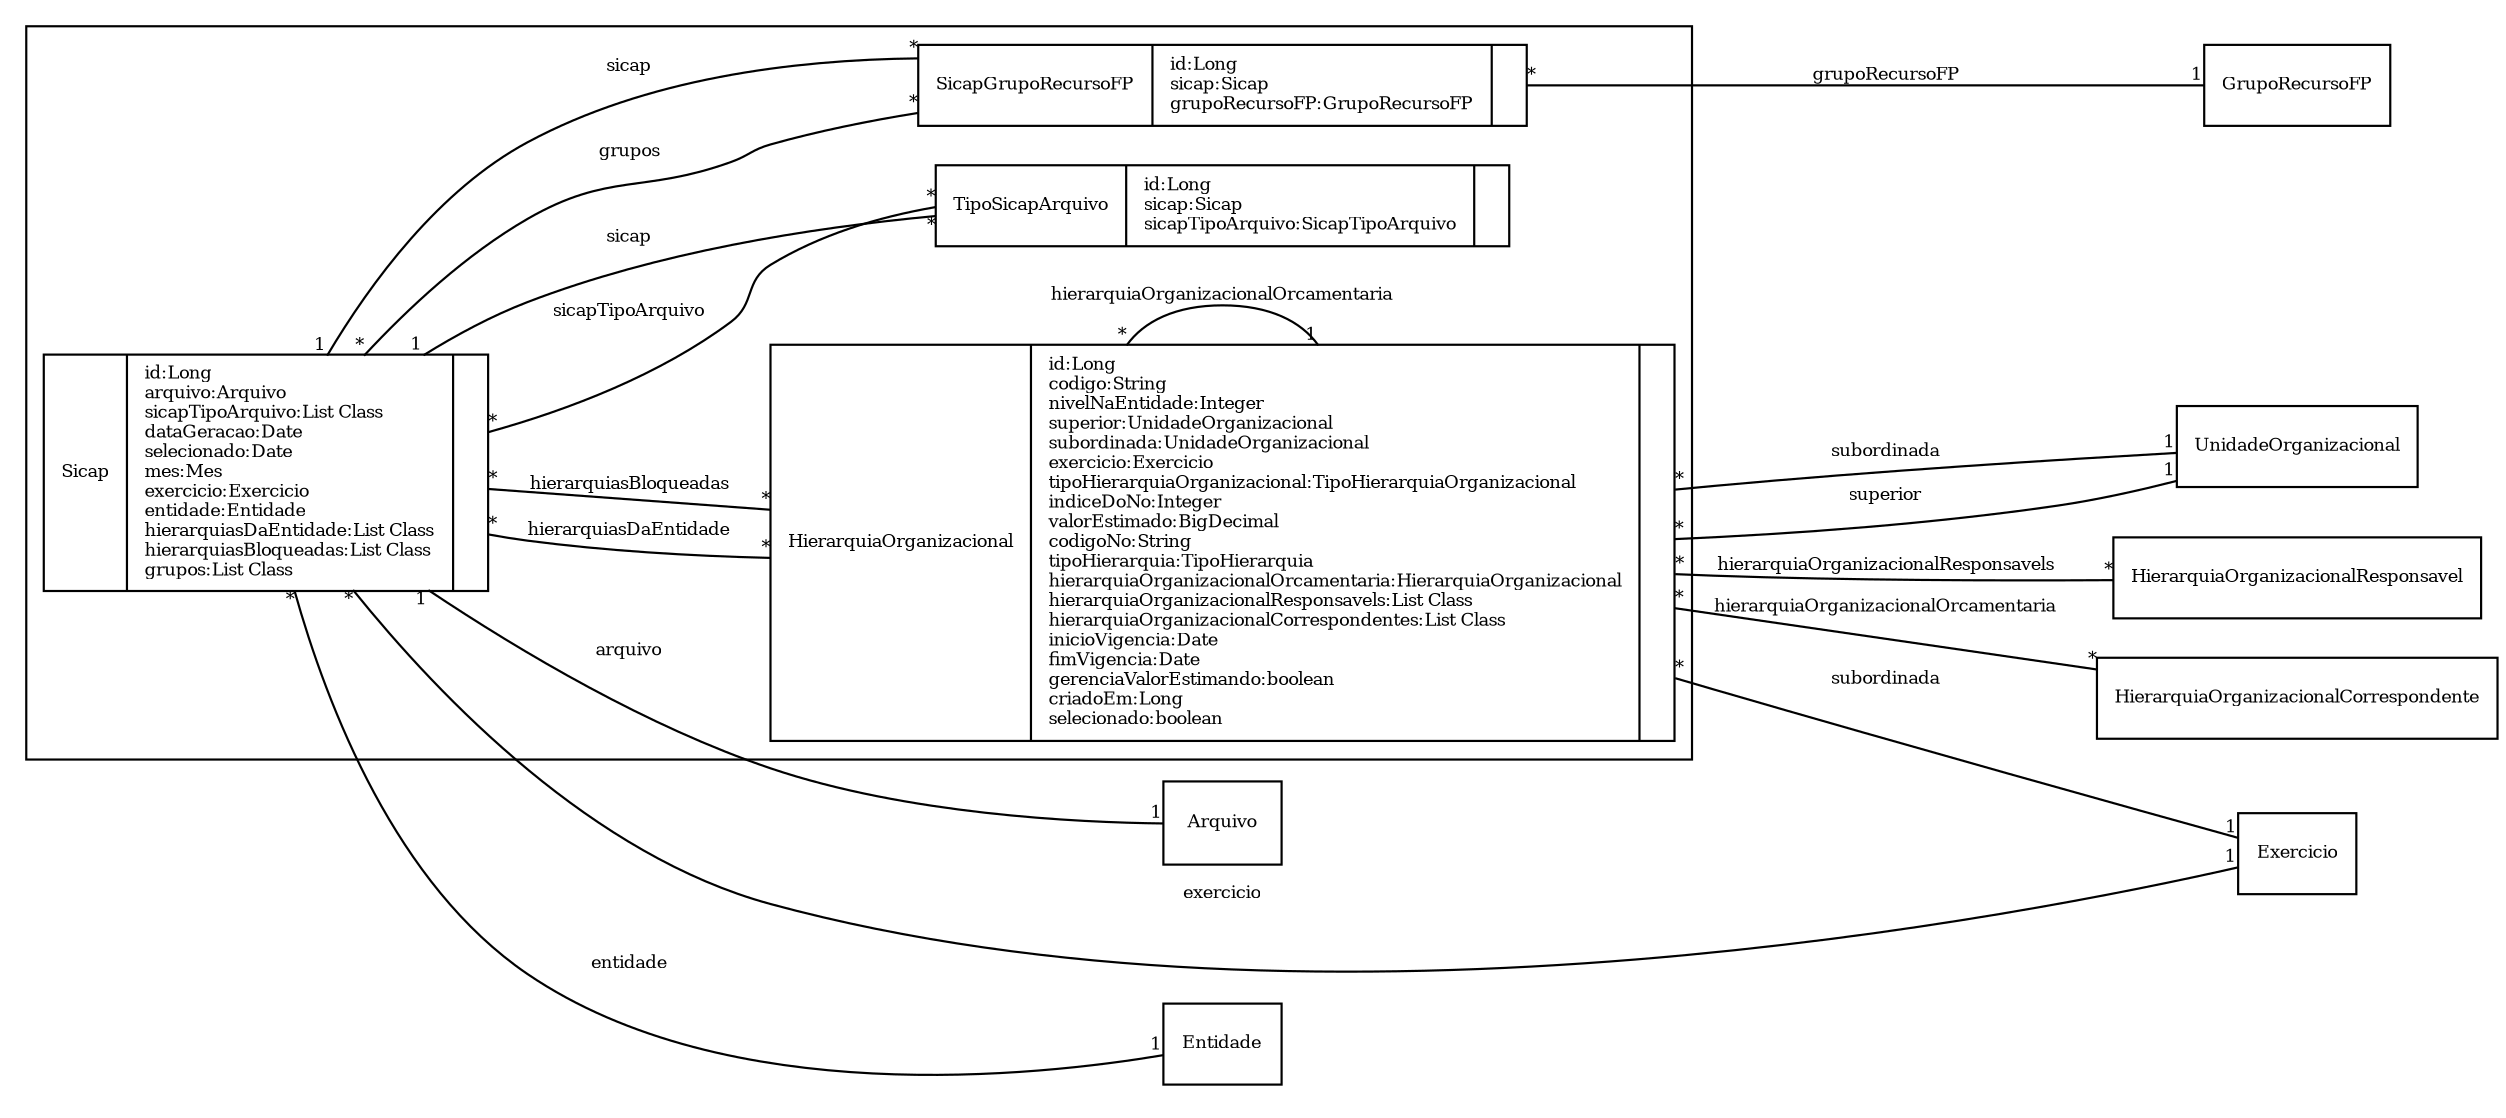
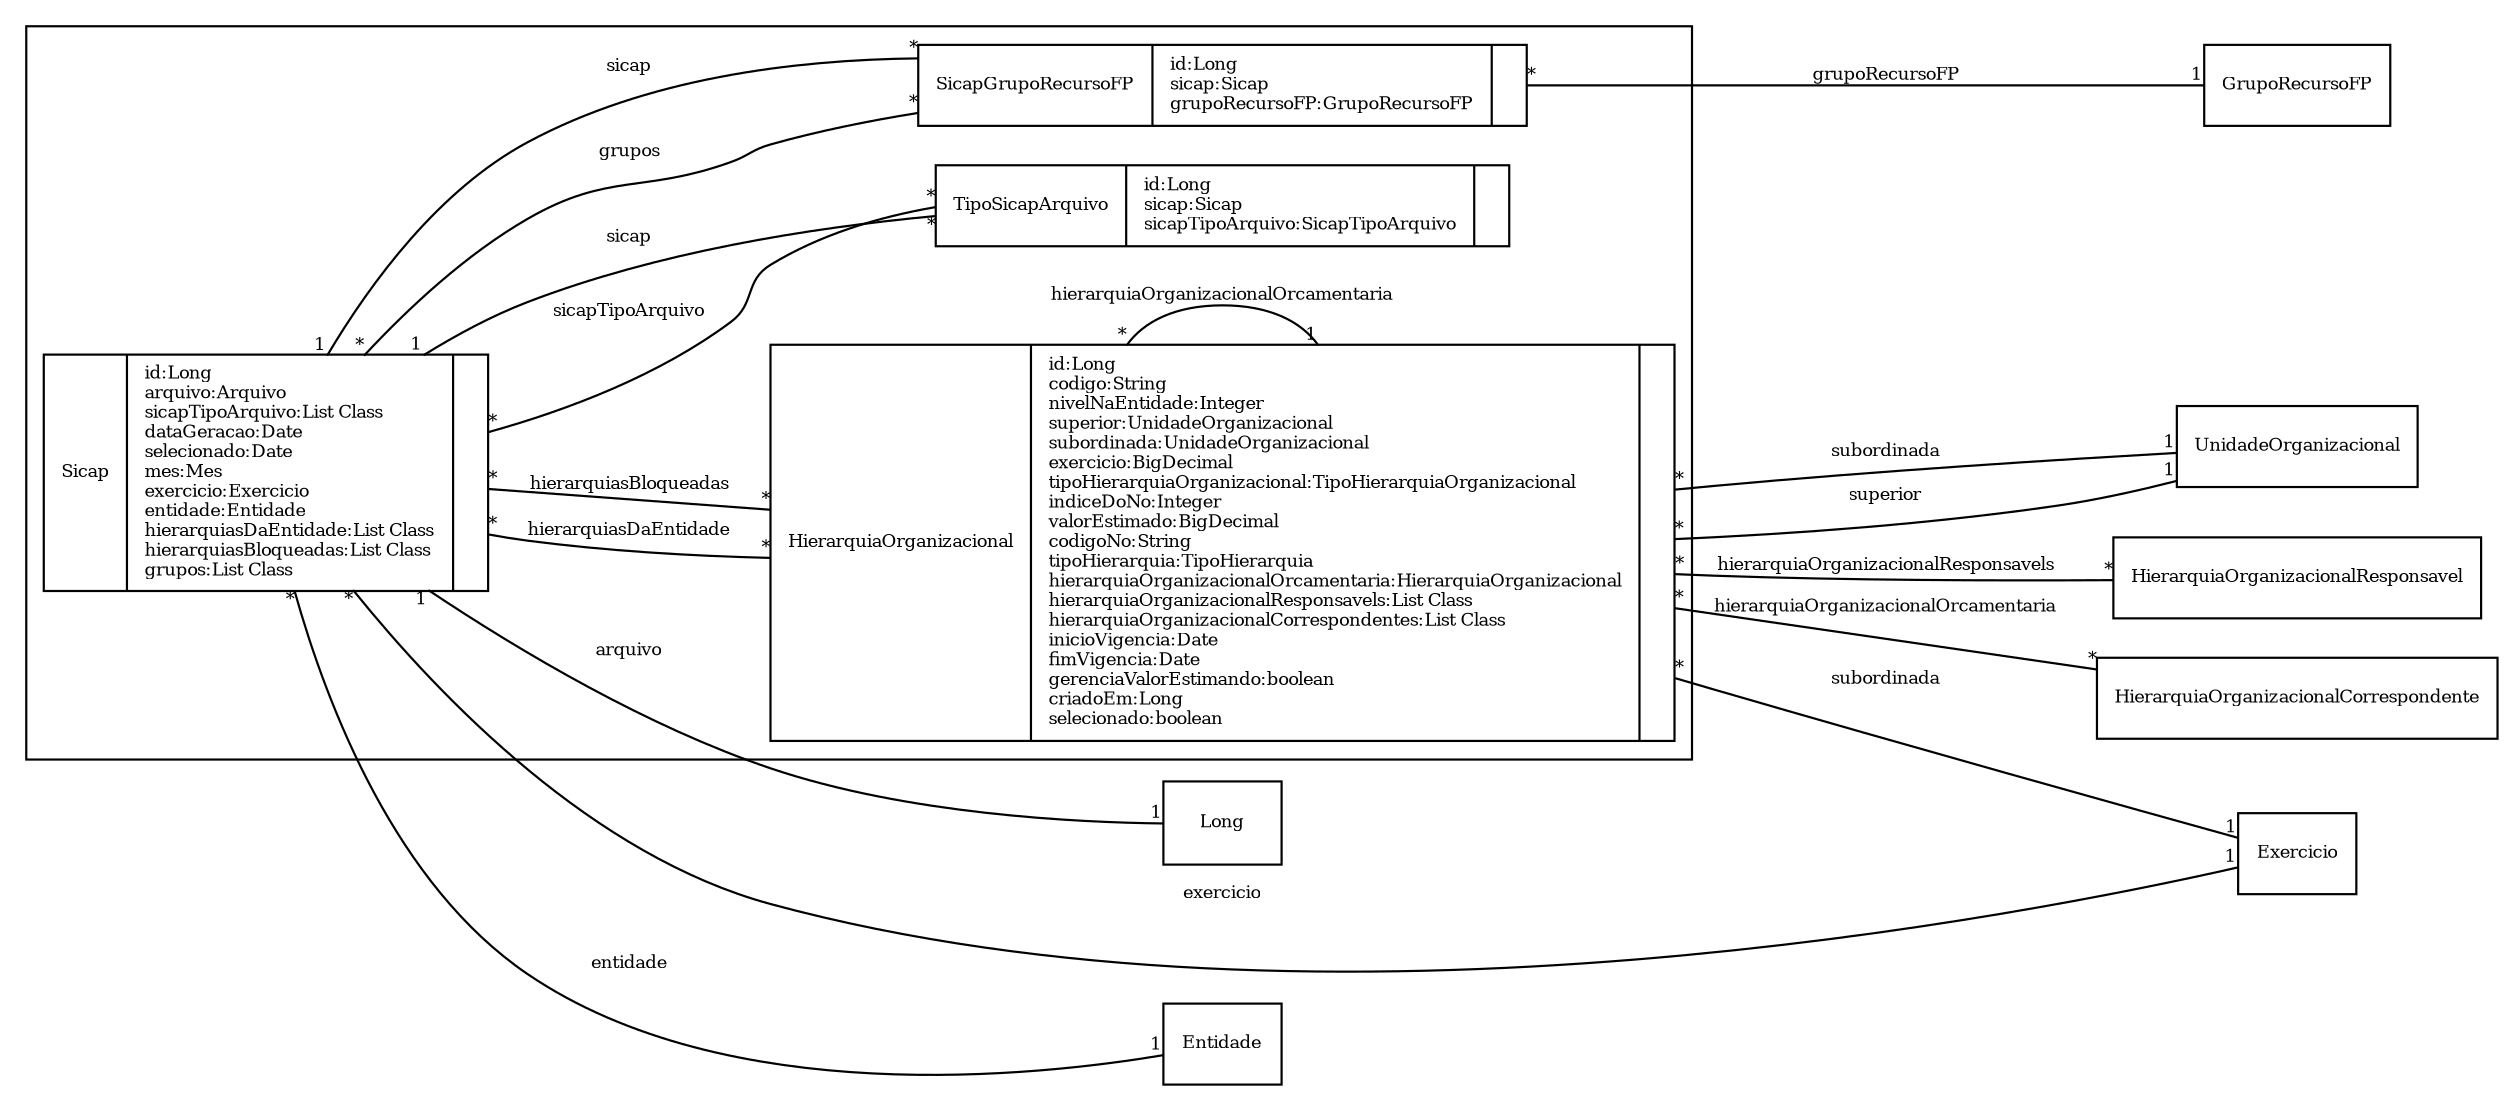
node "HierarquiaOrganizacional": text "exercicio:Exercicio" -> "exercicio:BigDecimal"
node "Arquivo": label "Arquivo" -> "Long"
